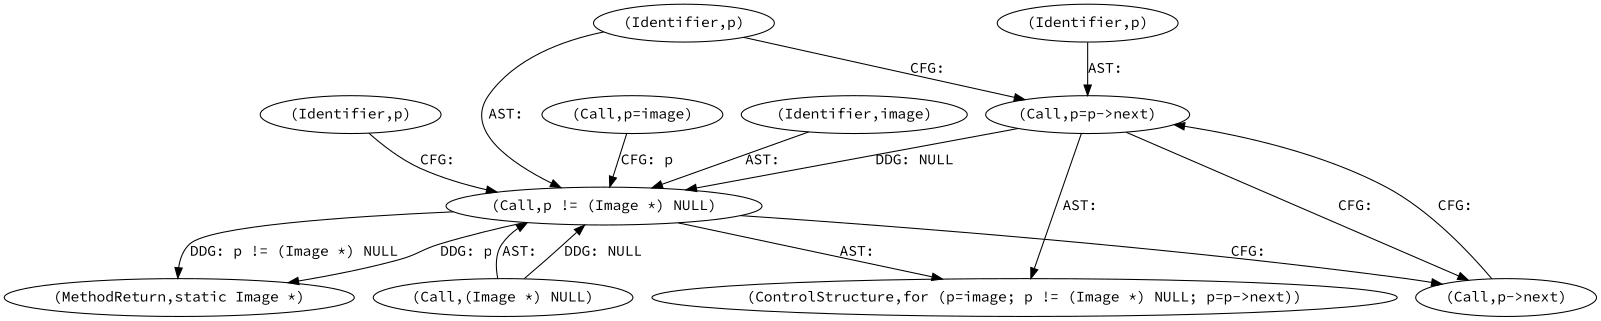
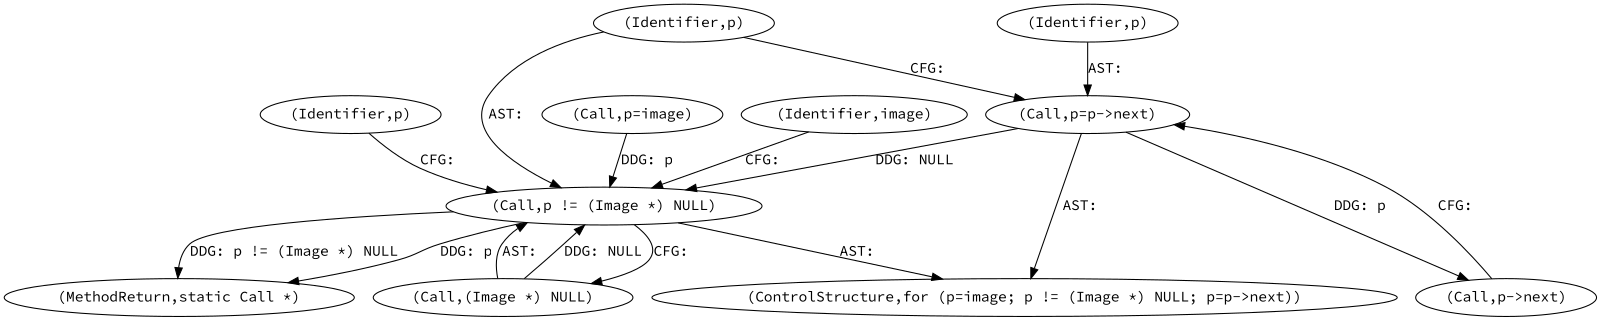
edge "(Call,p=image)" -> "(Call,p != (Image *) NULL)": label "CFG: p" -> "DDG: p"
edge "(Identifier,image)" -> "(Call,p != (Image *) NULL)": label "AST: " -> "CFG: "
edge "(Call,p=p->next)" -> "(Call,p->next)": label "CFG: " -> "DDG: p"
edge "(Call,p != (Image *) NULL)" -> "(Call,p->next)": now "(Call,p != (Image *) NULL)" -> "(Call,(Image *) NULL)"
node "(MethodReturn,static Image *)": label "(MethodReturn,static Image *)" -> "(MethodReturn,static Call *)"
